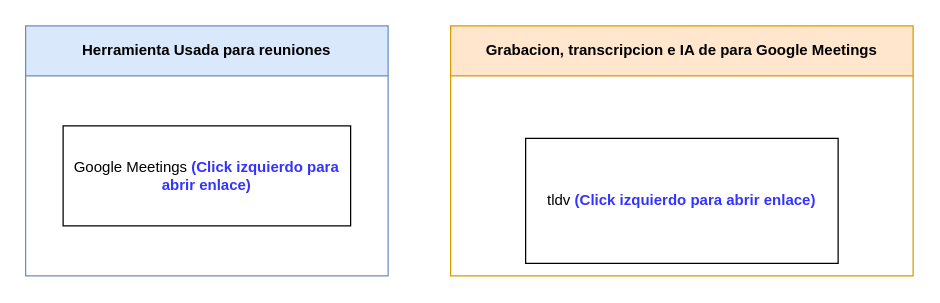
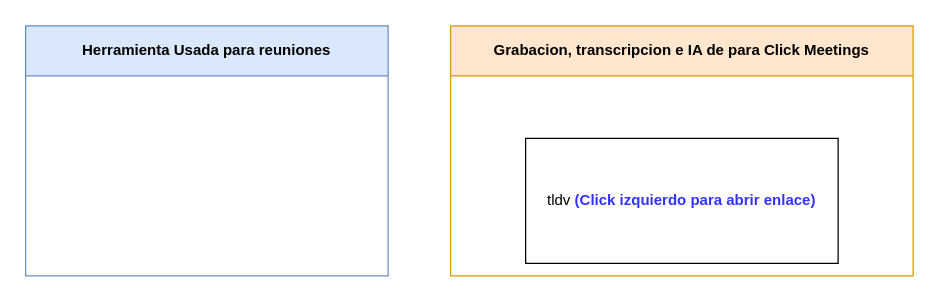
node "Grabacion, transcripcion e IA de para Google Meetings": label "Grabacion, transcripcion e IA de para Google Meetings" -> "Grabacion, transcripcion e IA de para Click Meetings"
node "Google Meetings (Click izquierdo para abrir enlace)": removed
